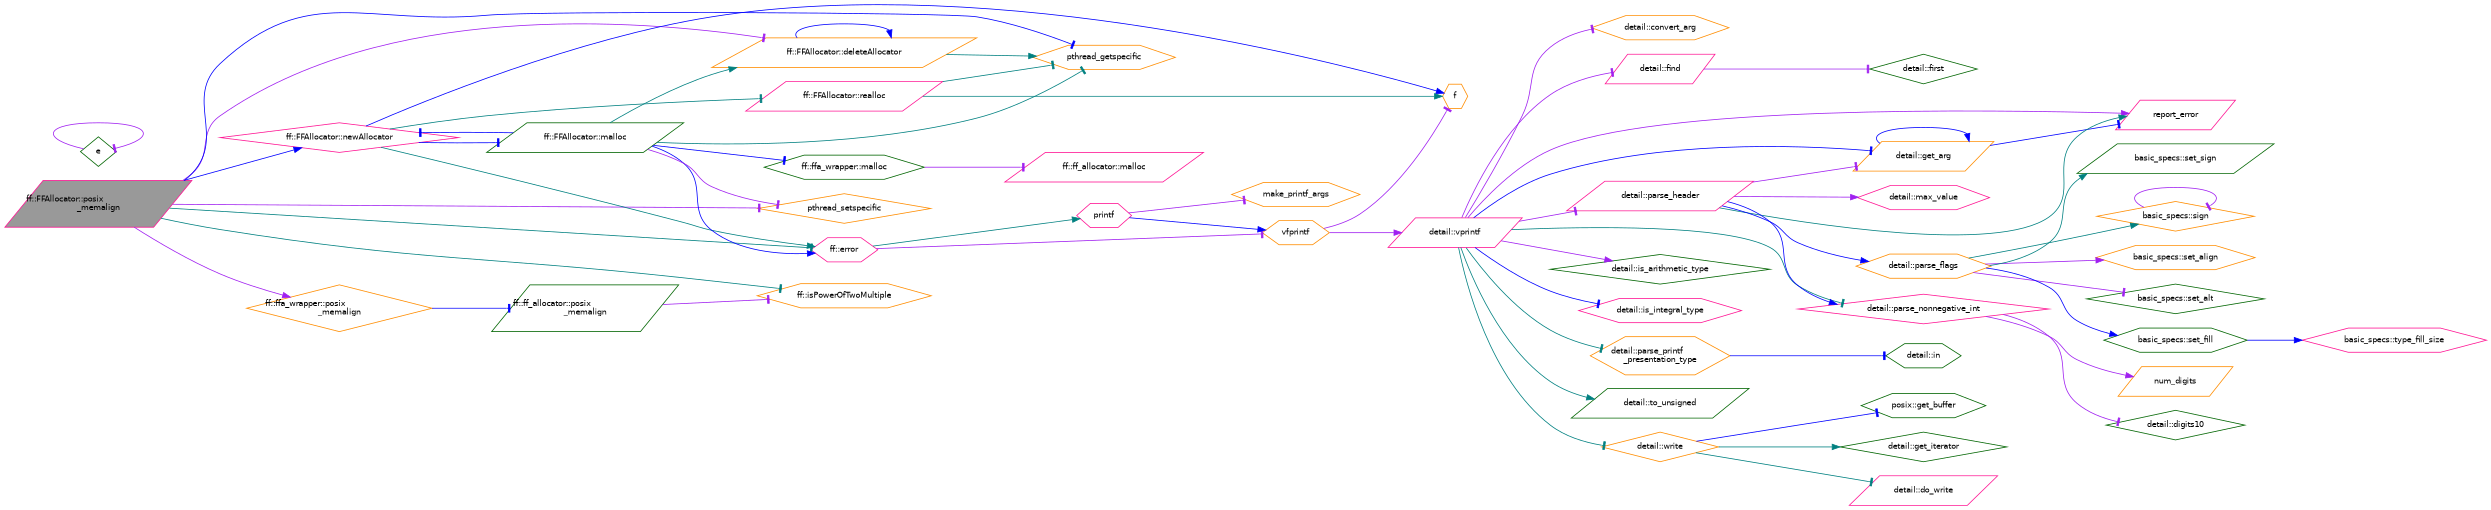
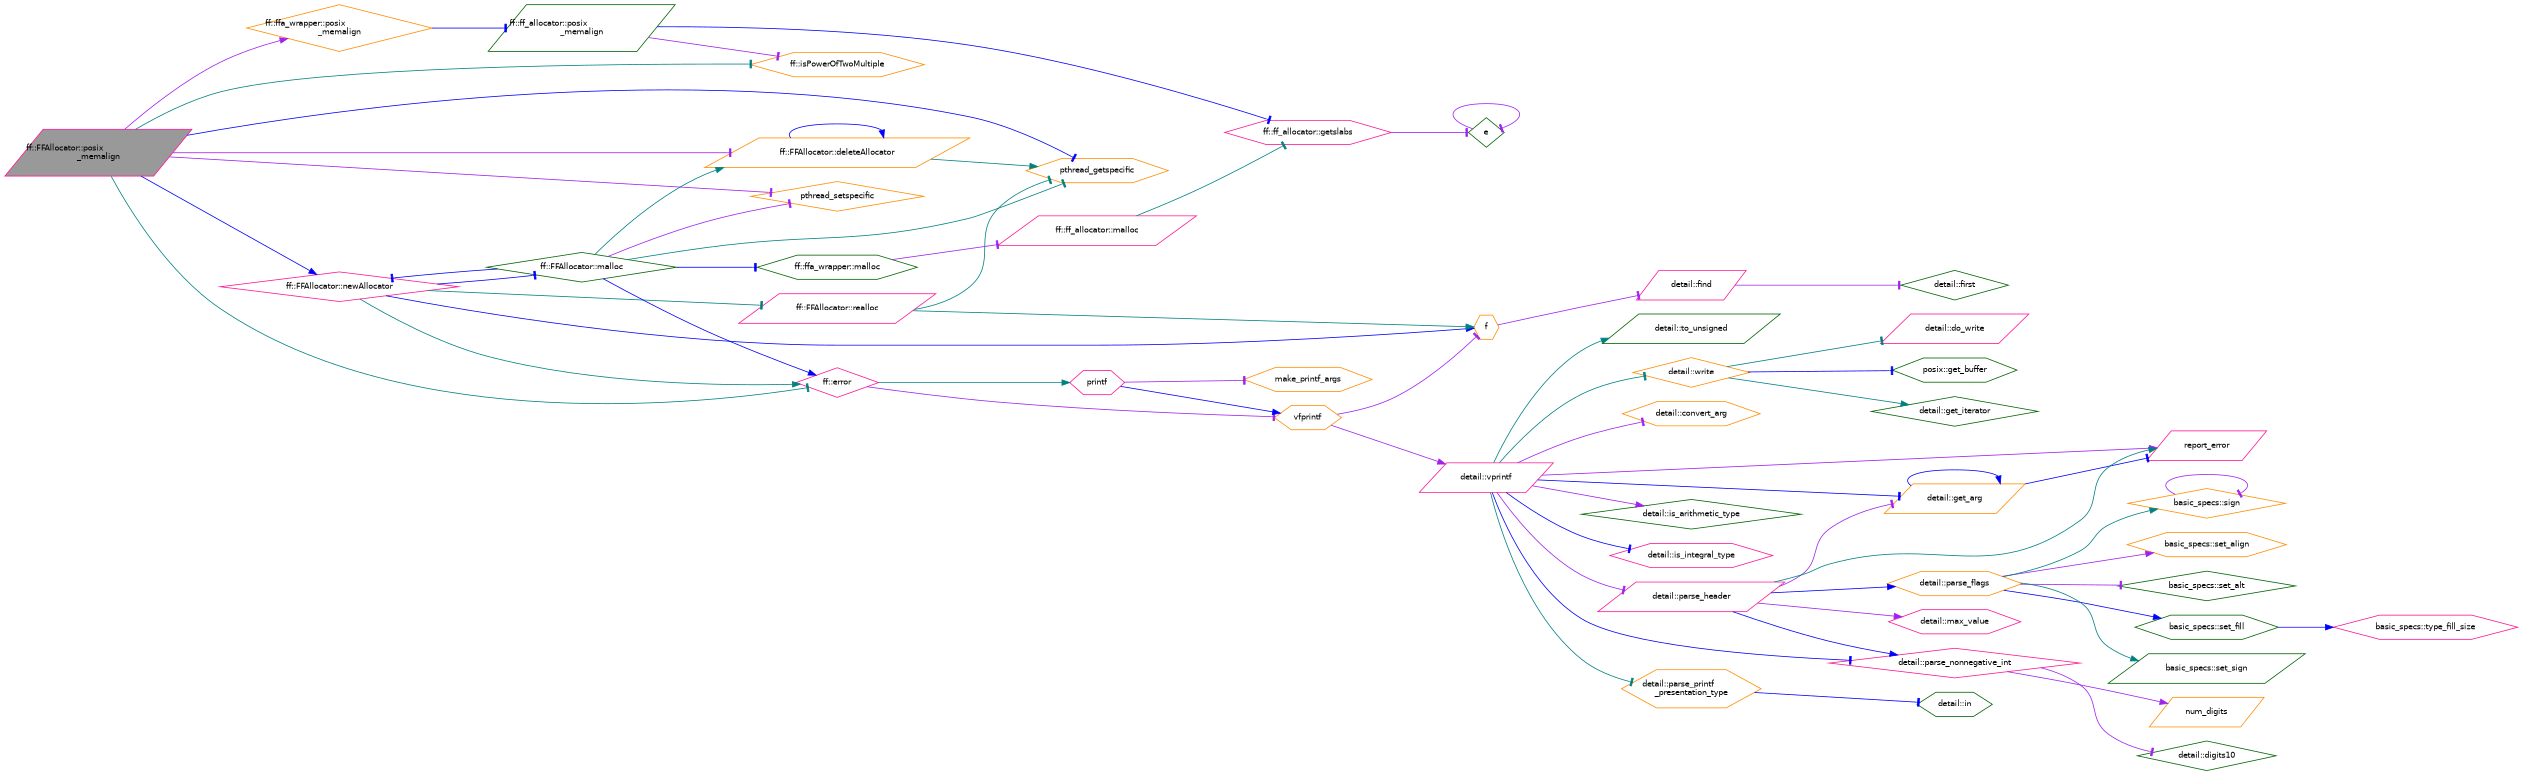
edge "detail::vprintf" -> "detail::find": now "f" -> "detail::find"
node "ff::ff_allocator::getslabs": added
node "ff::FFAllocator::malloc": shape parallelogram -> diamond
edge "detail::vprintf" -> "detail::parse_nonnegative_int": color teal -> blue
node "ff::error": shape hexagon -> diamond
